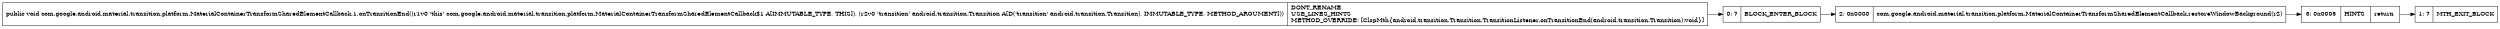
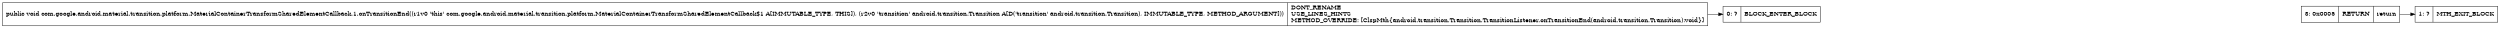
node "2: 0x0000": removed
node "3: 0x0005": text "HINTS" -> "RETURN"
